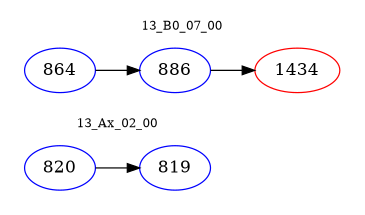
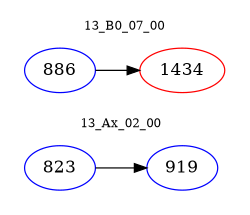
node "864": removed
node "820": label "820" -> "823"
node "819": label "819" -> "919"
